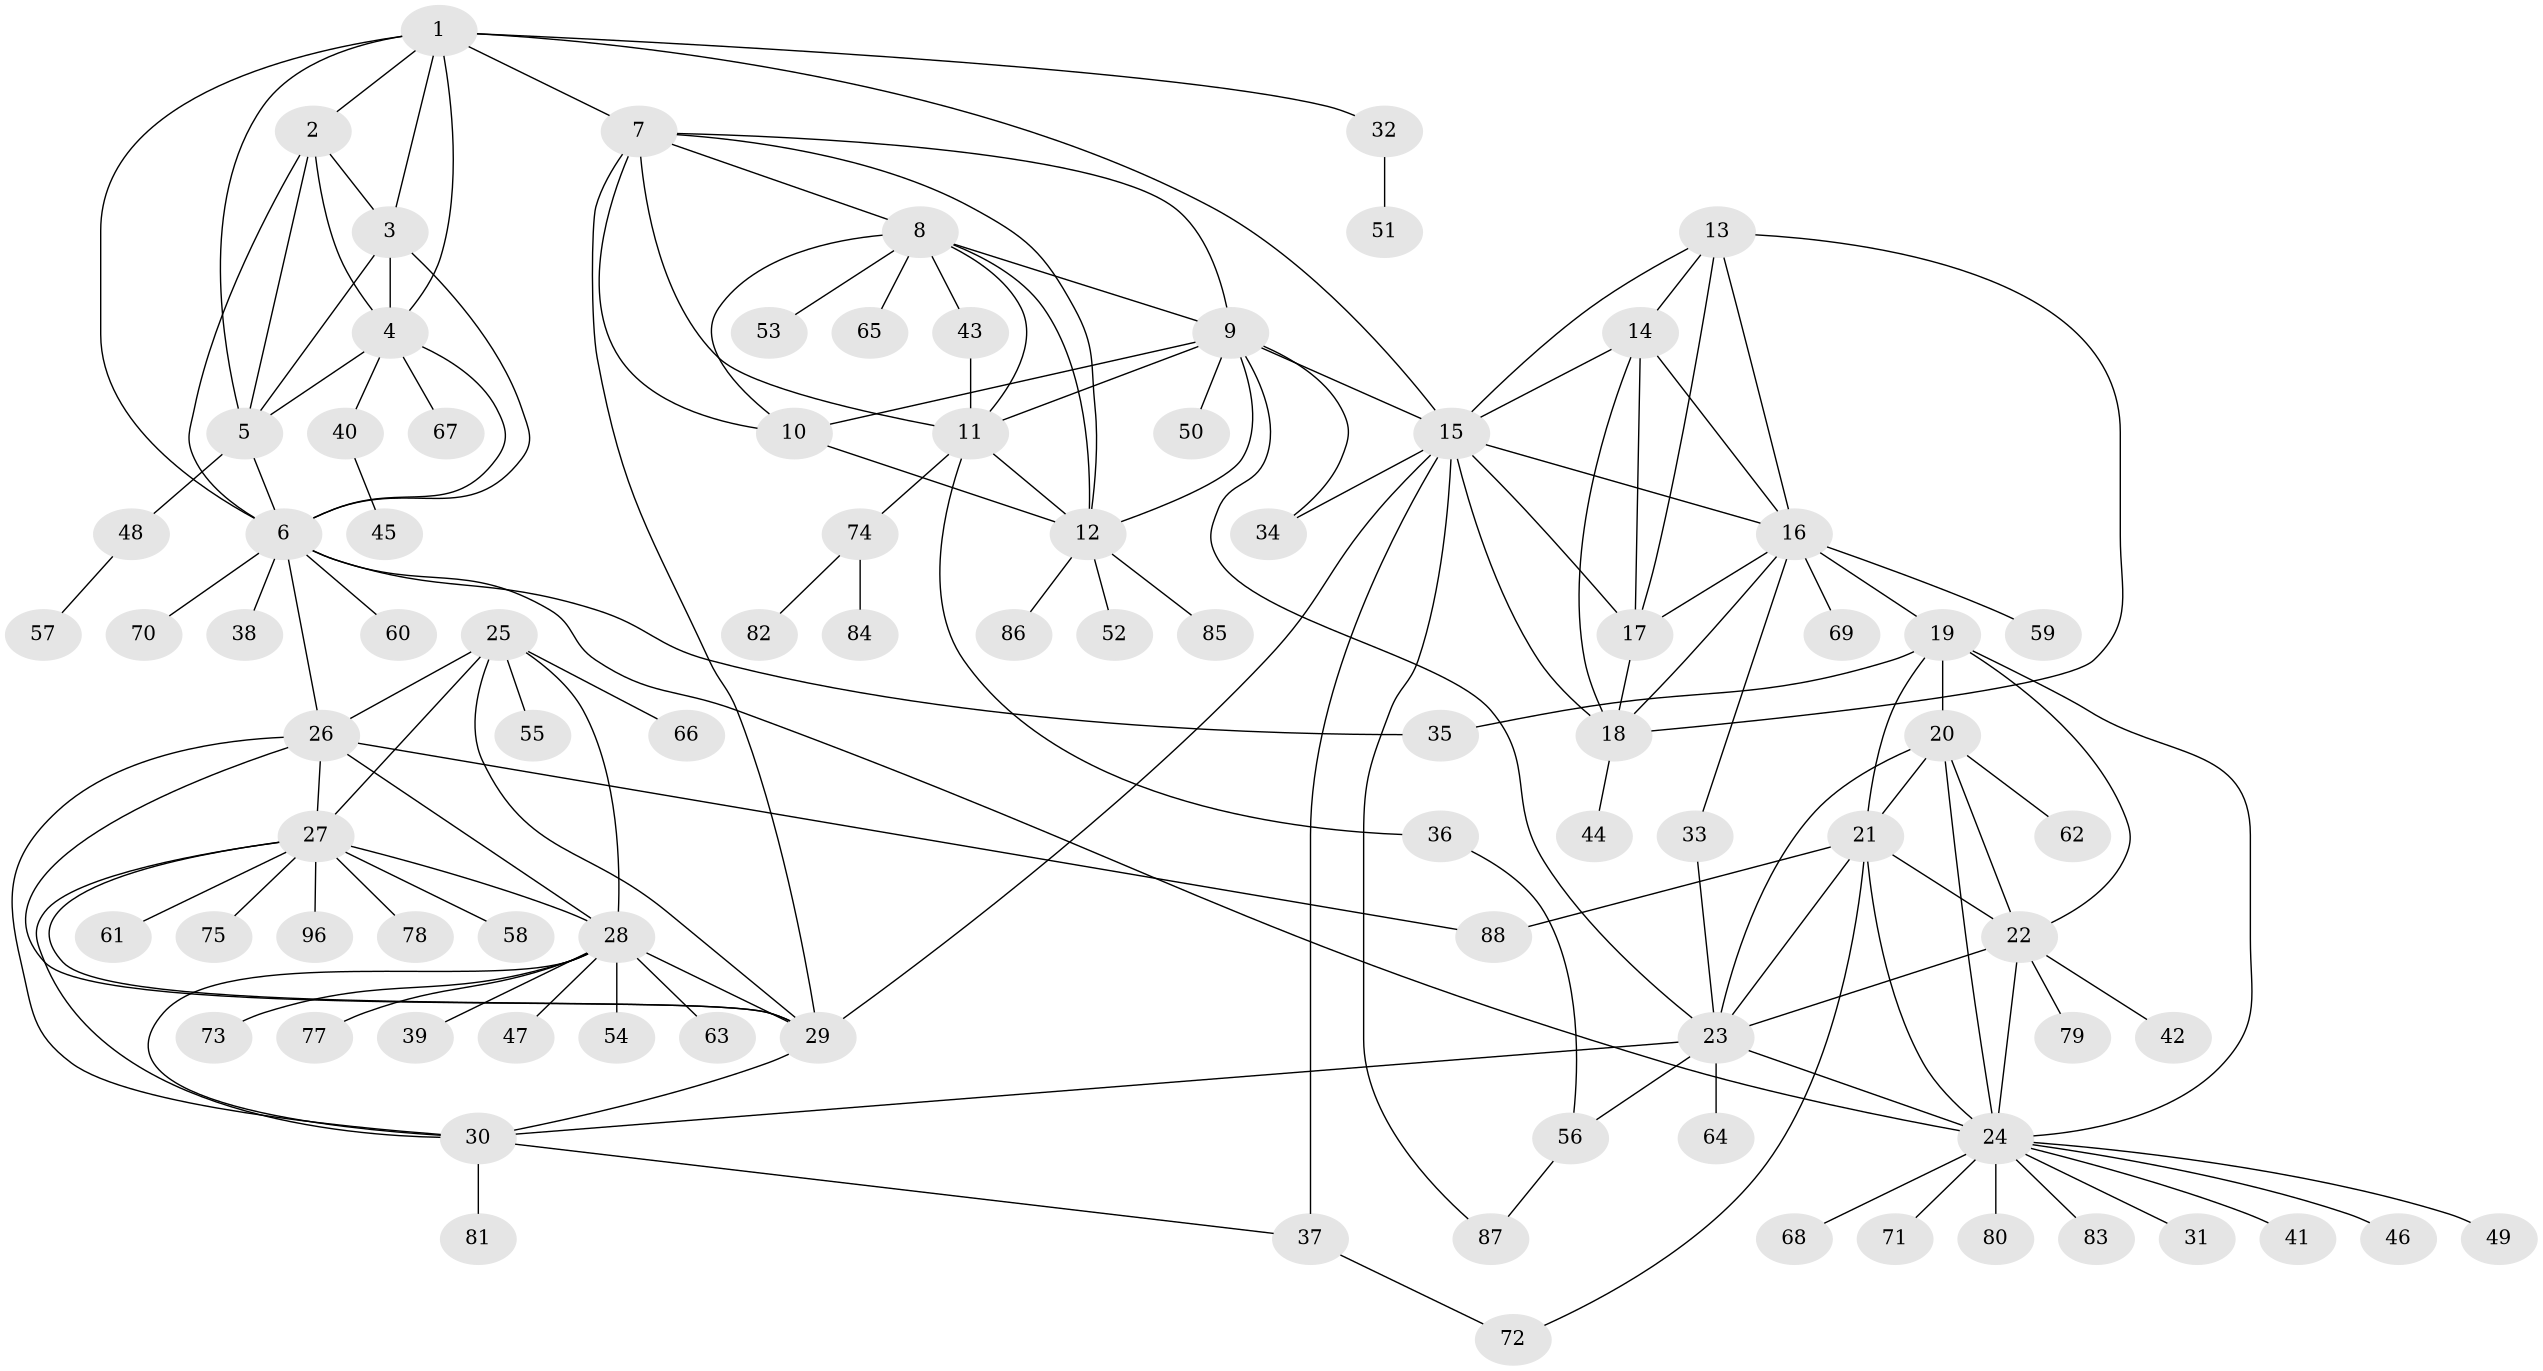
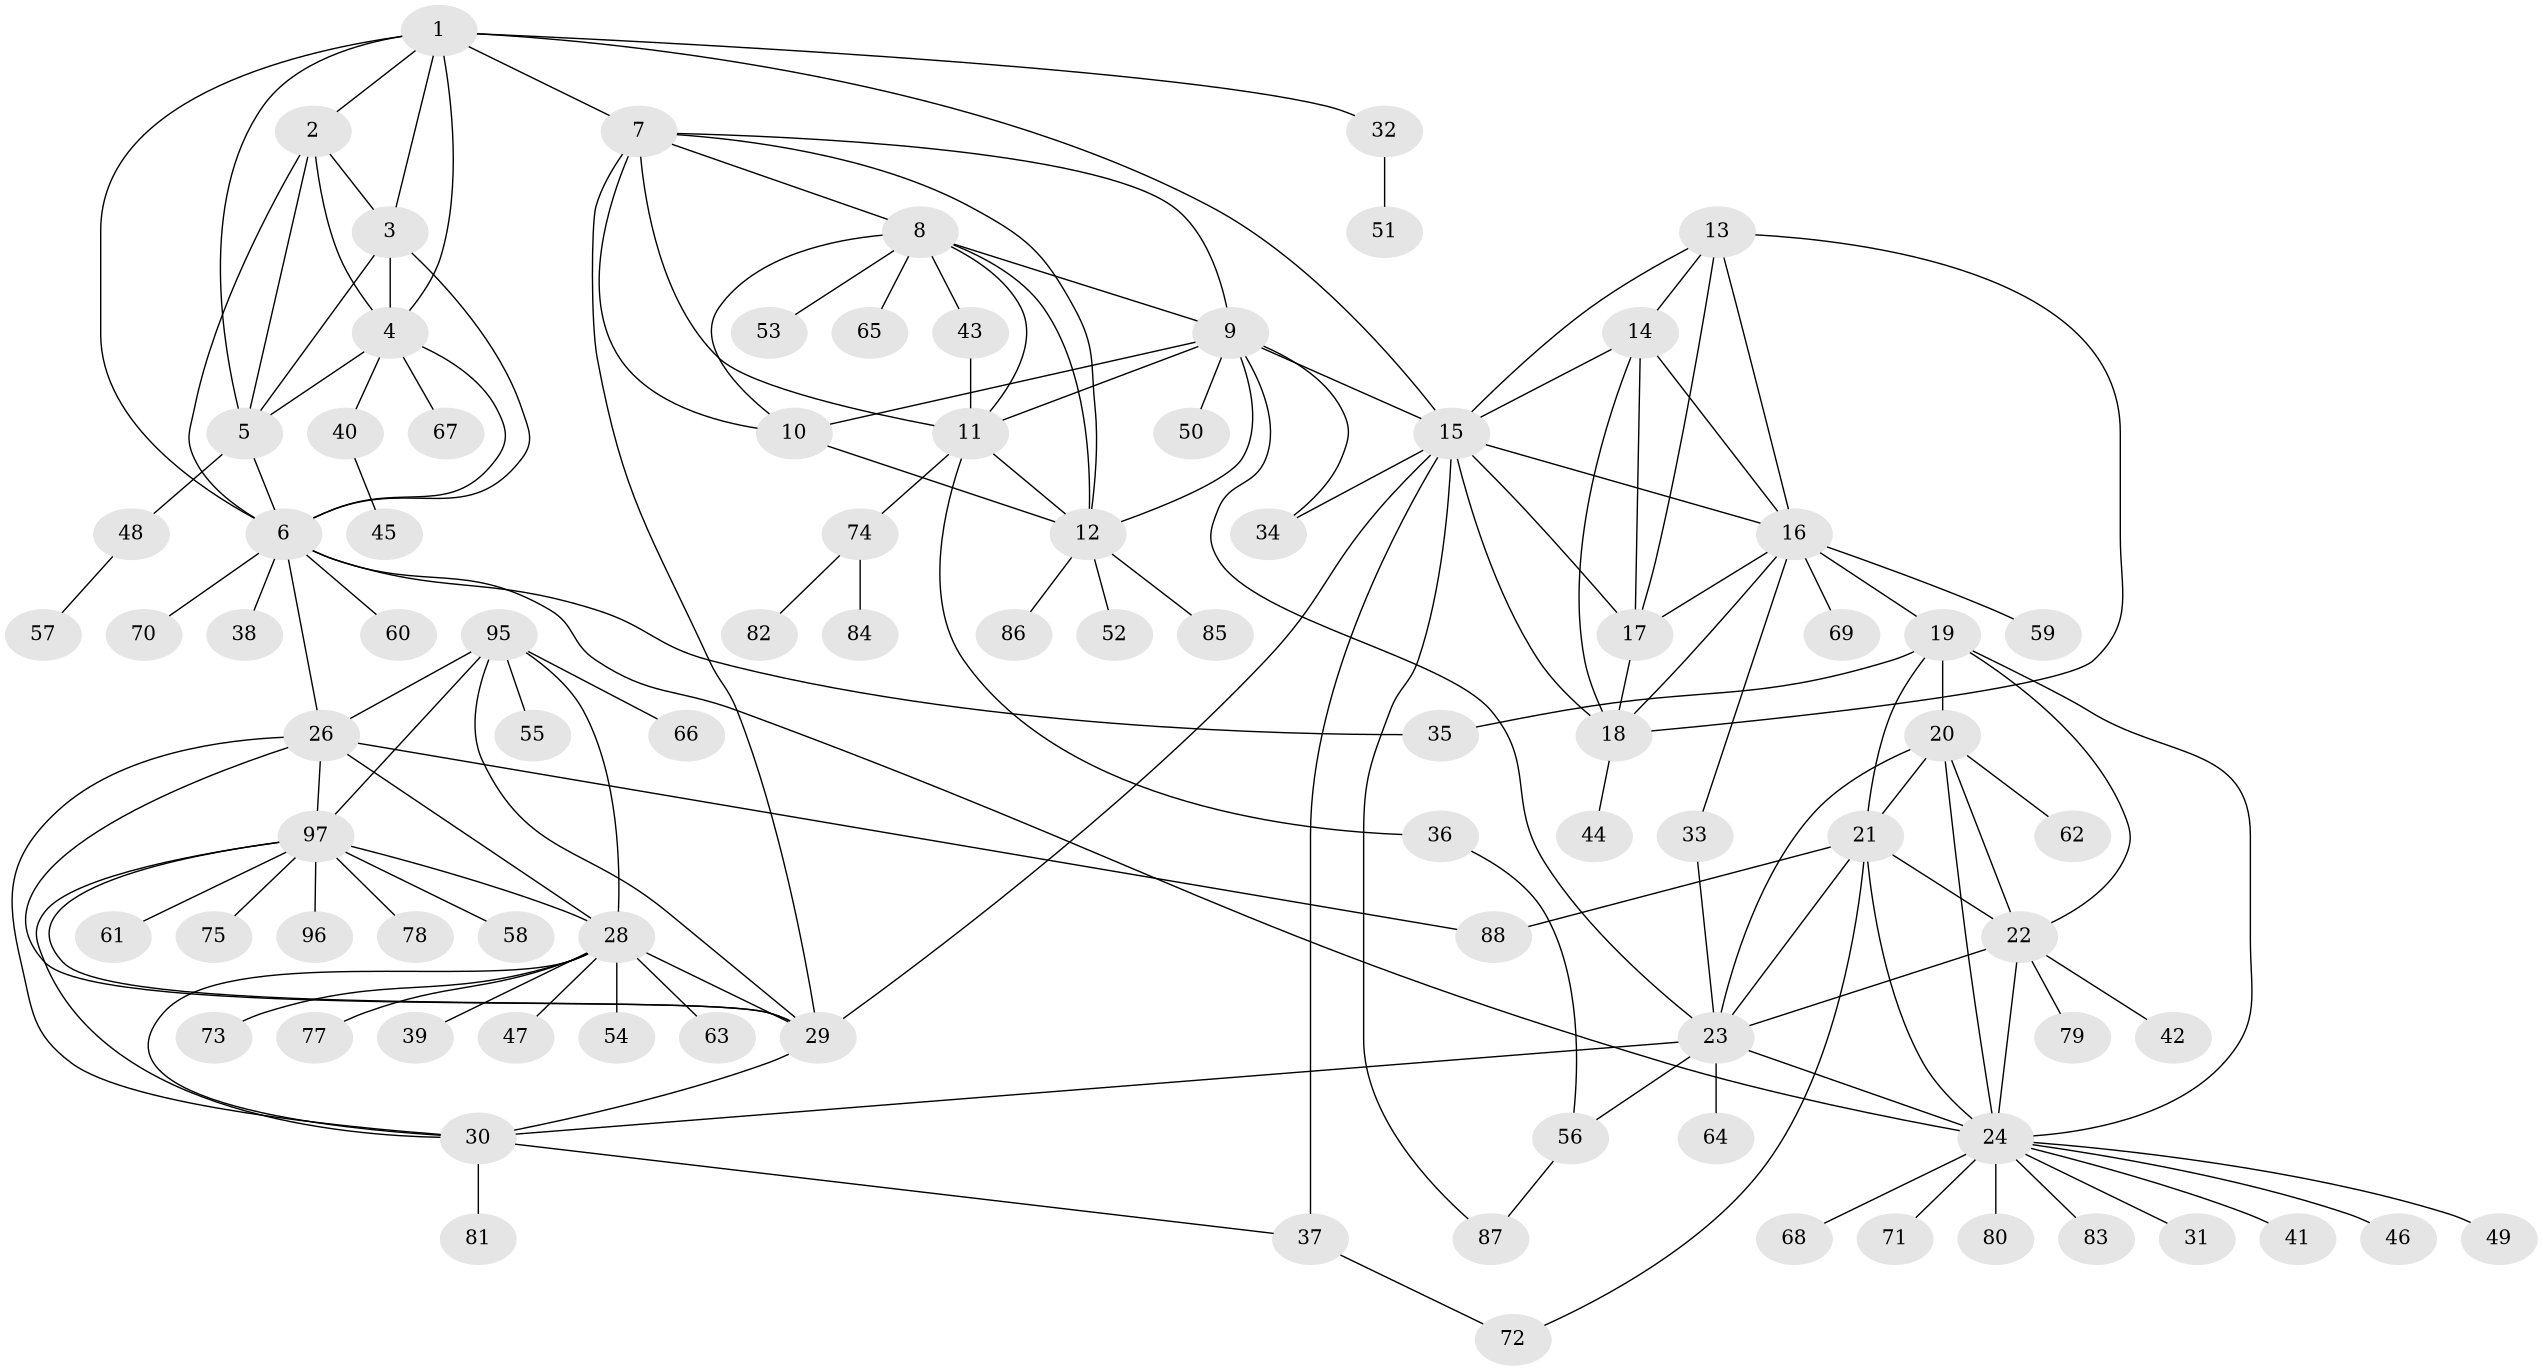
node "25": label "25" -> "95"
node "27": label "27" -> "97"
